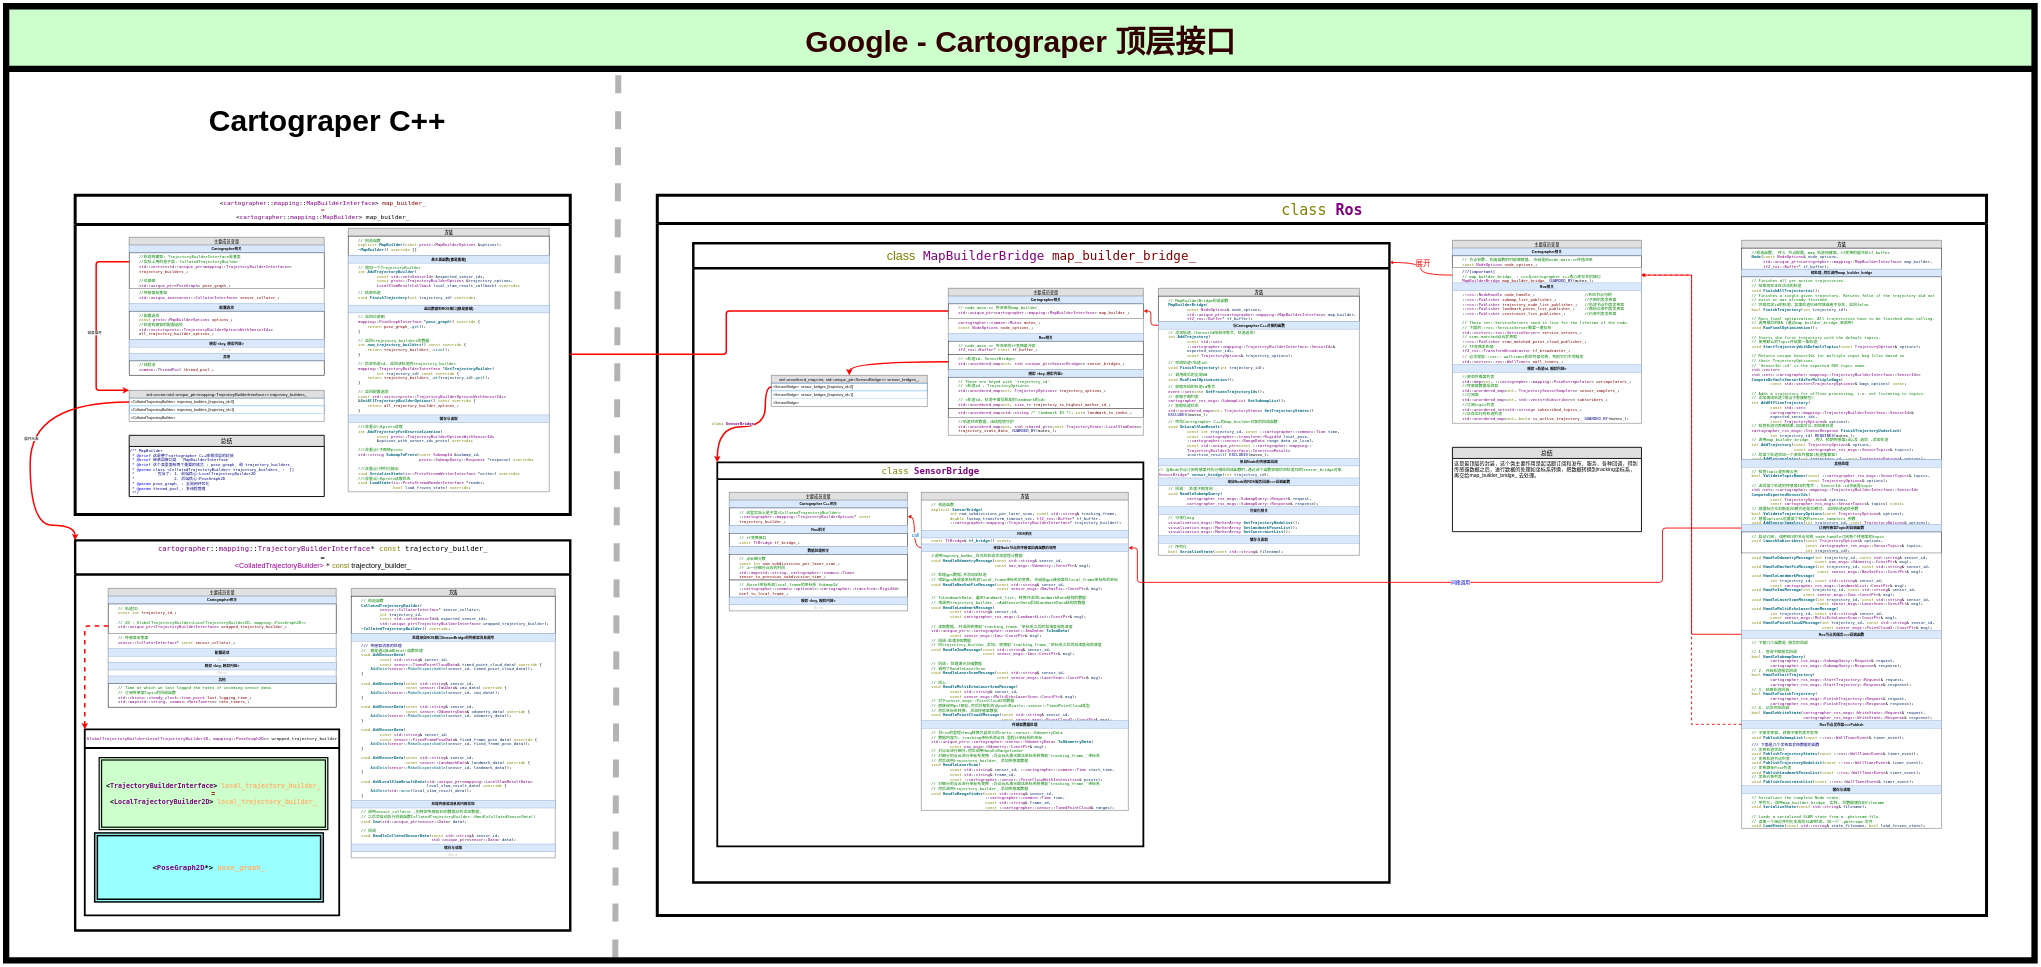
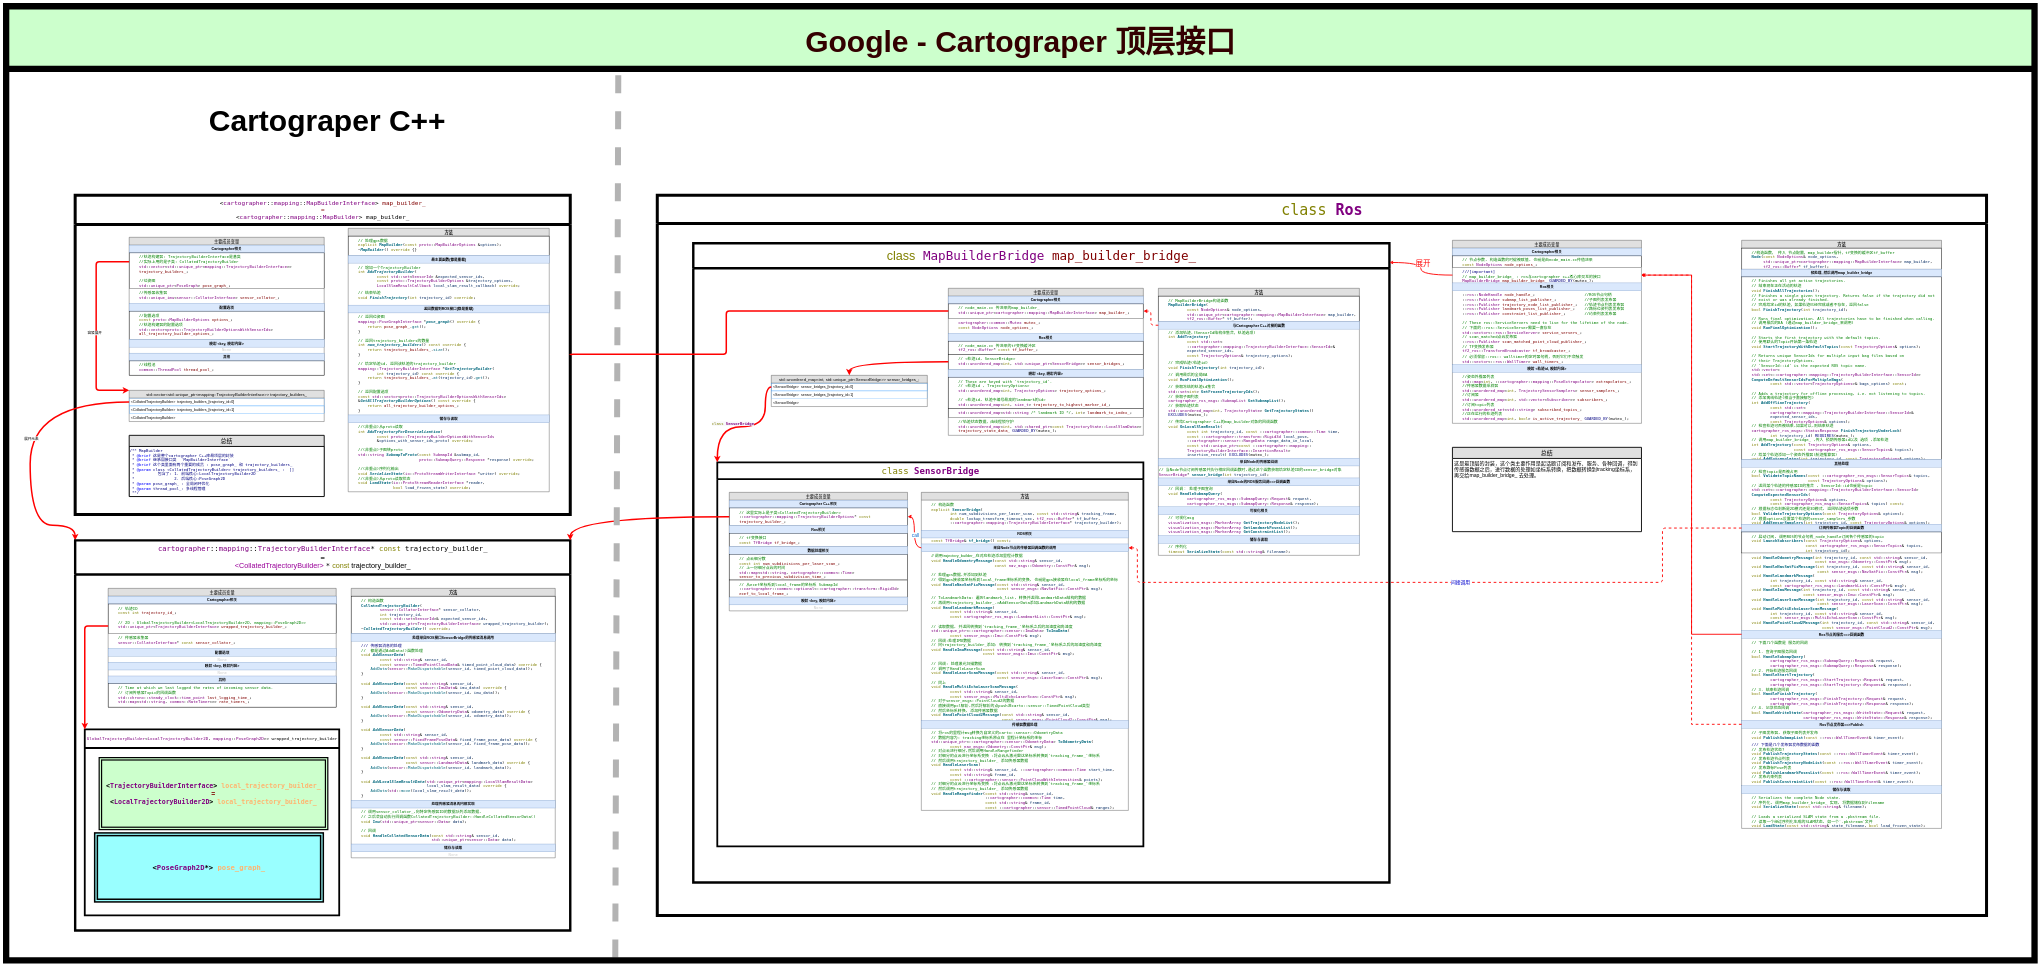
node "// 构造函数 explicit MapBuilder(const proto::MapBuilderOptions &options); ~MapBuilder() override {}": label "// 构造函数 explicit MapBuilder(const proto::MapBuilderOptions &options); ~MapBuilder() override {}" -> "// 处理gps数据 explicit MapBuilder(const proto::MapBuilderOptions &options); ~MapBuilder() override {}"
node "//构造函数， 传入 节点配置，map_轨迹构建器，tf变换的缓冲区tf_buffer Node(const NodeOptions& node_options, std::unique_ptr<cartographer::mapping::MapBuilderInterface> map_builder, tf2_ros::Buffer* tf_buffer);": label "//构造函数， 传入 节点配置，map_轨迹构建器，tf变换的缓冲区tf_buffer Node(const NodeOptions& node_options, std::unique_ptr<cartographer::mapping::MapBuilderInterface> map_builder, tf2_ros::Buffer* tf_buffer);" -> "//构造函数， 传入 节点配置，map_builder指针，tf变换的缓冲区tf_buffer Node(const NodeOptions& node_options, std::unique_ptr<cartographer::mapping::MapBuilderInterface> map_builder, tf2_ros::Buffer* tf_buffer);"
edge "与Cartographer C++对接的函数" -> "// node_main.cc 传进来的map_builder_ std::unique_ptr<cartographer::mapping::MapBuilderInterface> map_builder_;": style solid -> dashed
node "// 获取冻结的轨迹id集合 event::set<int> GetFrozenTrajectoryIds(); // 获取子图列表 cartographer_ros_msgs::SubmapList GetSubmapList(); // 获取轨迹状态 std::unordered_map<int, TrajectoryState> GetTrajectoryStates() EXCLUDES(mutex_);": label "// 获取冻结的轨迹id集合 event::set<int> GetFrozenTrajectoryIds(); // 获取子图列表 cartographer_ros_msgs::SubmapList GetSubmapList(); // 获取轨迹状态 std::unordered_map<int, TrajectoryState> GetTrajectoryStates() EXCLUDES(mutex_);" -> "// 获取冻结的轨迹id集合 std::set<int> GetFrozenTrajectoryIds(); // 获取子图列表 cartographer_ros_msgs::SubmapList GetSubmapList(); // 获取轨迹状态 std::unordered_map<int, TrajectoryState> GetTrajectoryStates() EXCLUDES(mutex_);"
edge "// 这里实际上是子类<CollatedTrajectoryBuilder> ::cartographer::mapping::TrajectoryBuilderOptions* const trajectory_builder_;" -> "cartographer::mapping::TrajectoryBuilderInterface* const trajectory_builder_=<CollatedTrajectoryBuilder> * const trajectory_builder_": added
node "// 序列化 bool SerializeState(const std::string& filename);": label "// 序列化 bool SerializeState(const std::string& filename);" -> "// 序列化 timeout SerializeState(const std::string& filename);"
edge "订阅传感器Topic的回调函数" -> "来自Node节点的传感器回调函数的调用": style solid -> dashed
edge "// 轨迹ID const int trajectory_id_; // 2D : GlobalTrajectoryBuilder<LocalTrajectoryBuilder2D, mapping::PoseGraph2D>> std::unique_ptr<TrajectoryBuilderInterface> wrapped_trajectory_builder_;" -> "GlobalTrajectoryBuilder<LocalTrajectoryBuilder2D, mapping::PoseGraph2D>> wrapped_trajectory_builder": style dashed -> solid
